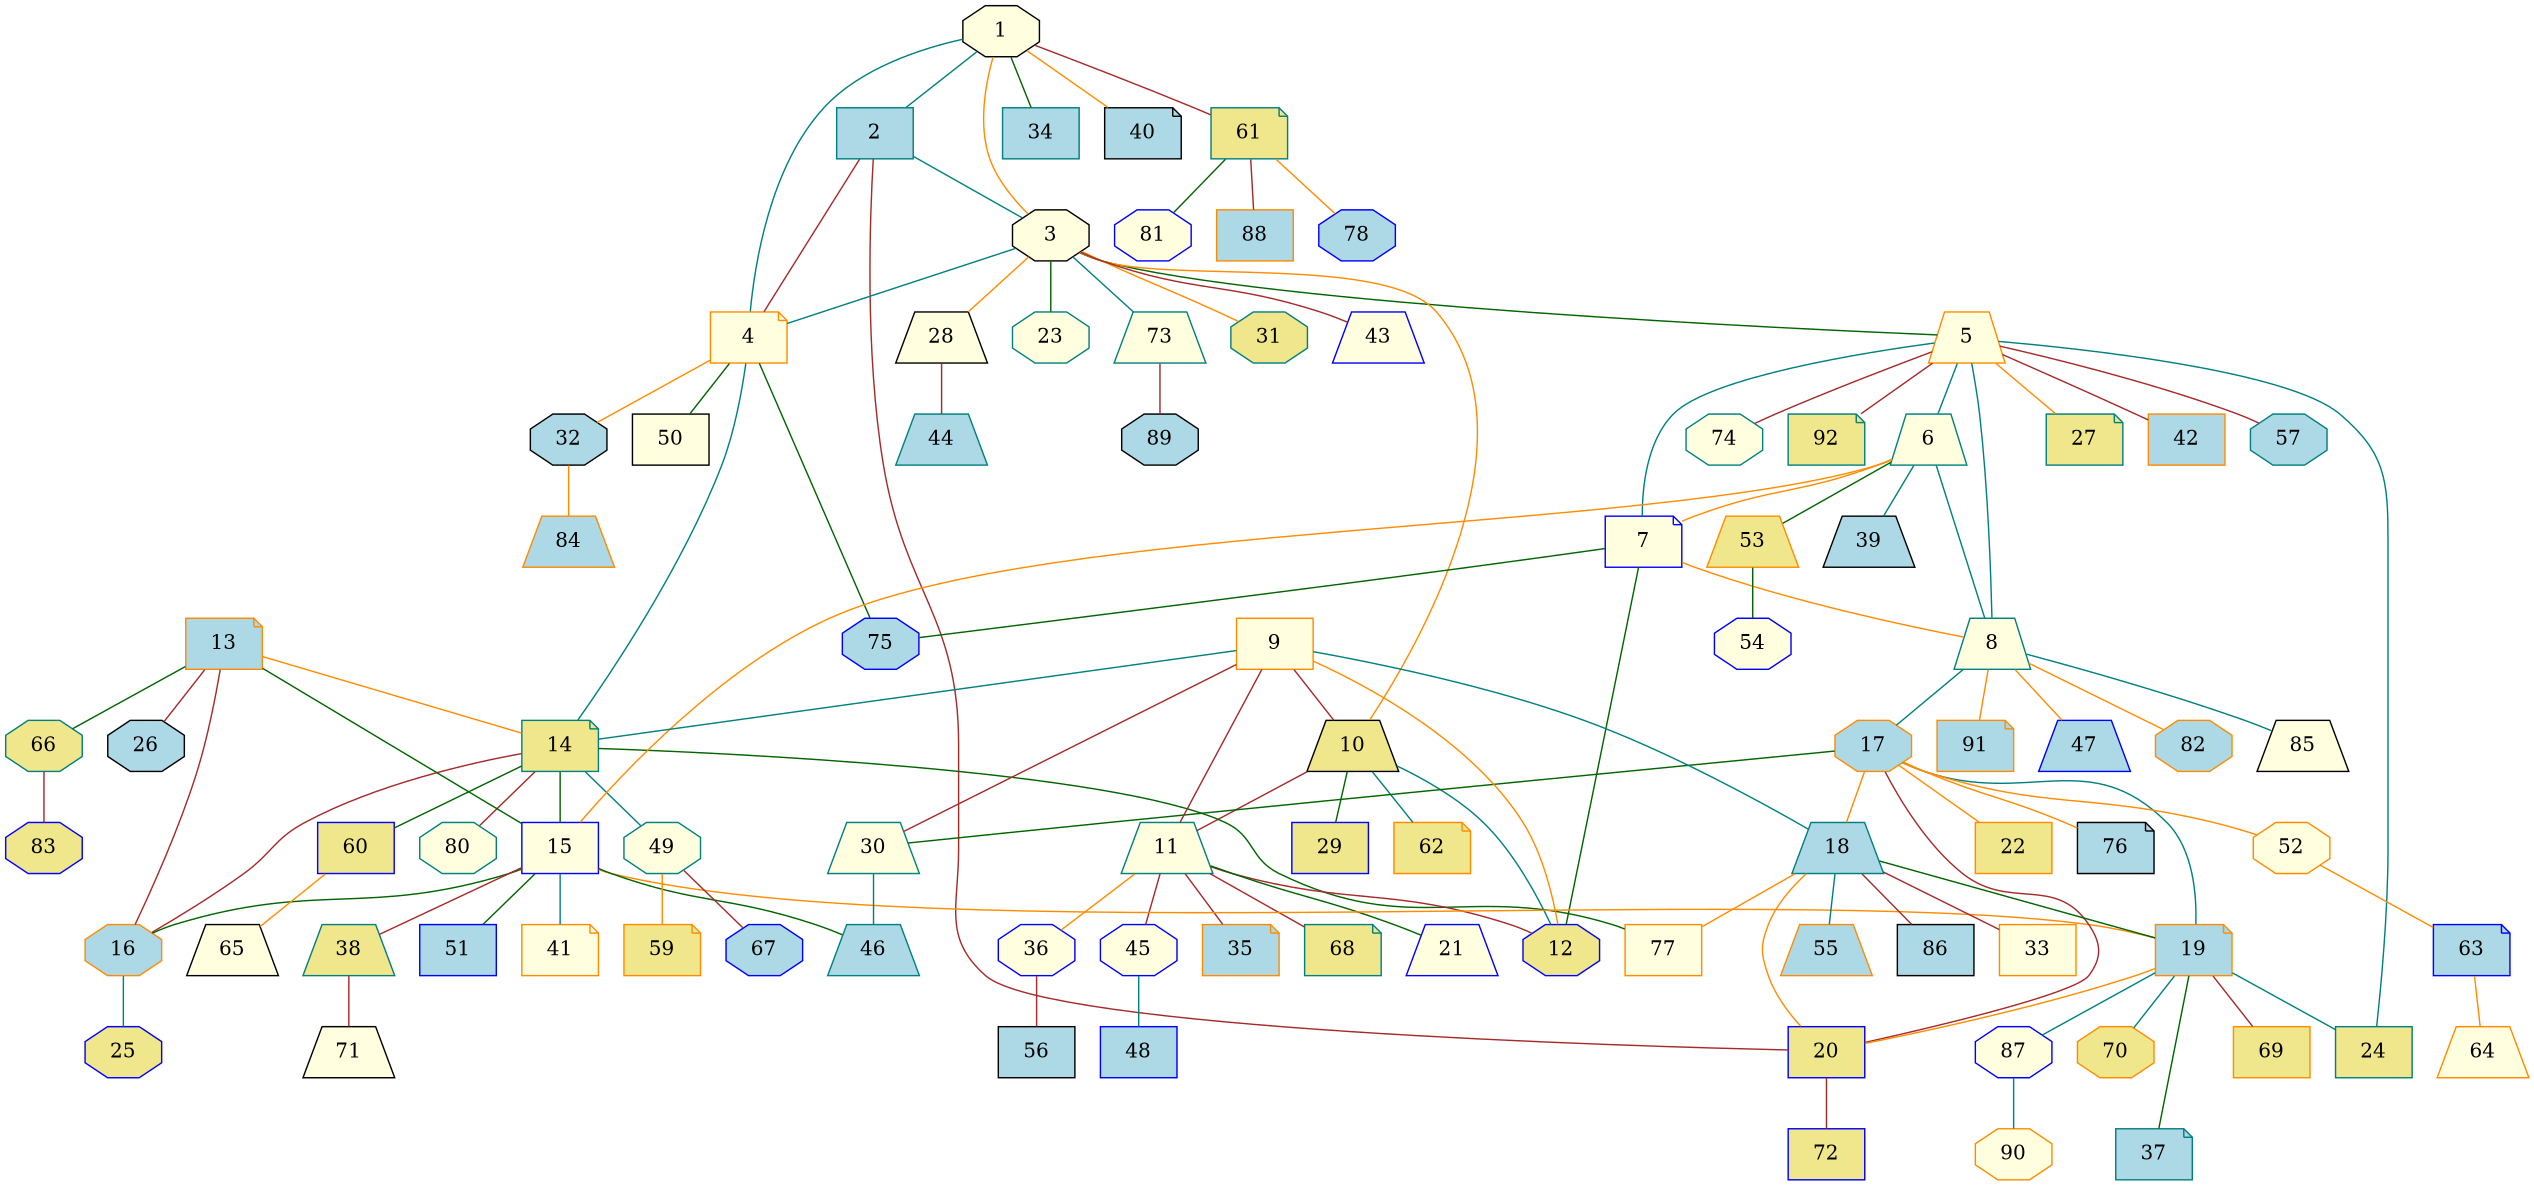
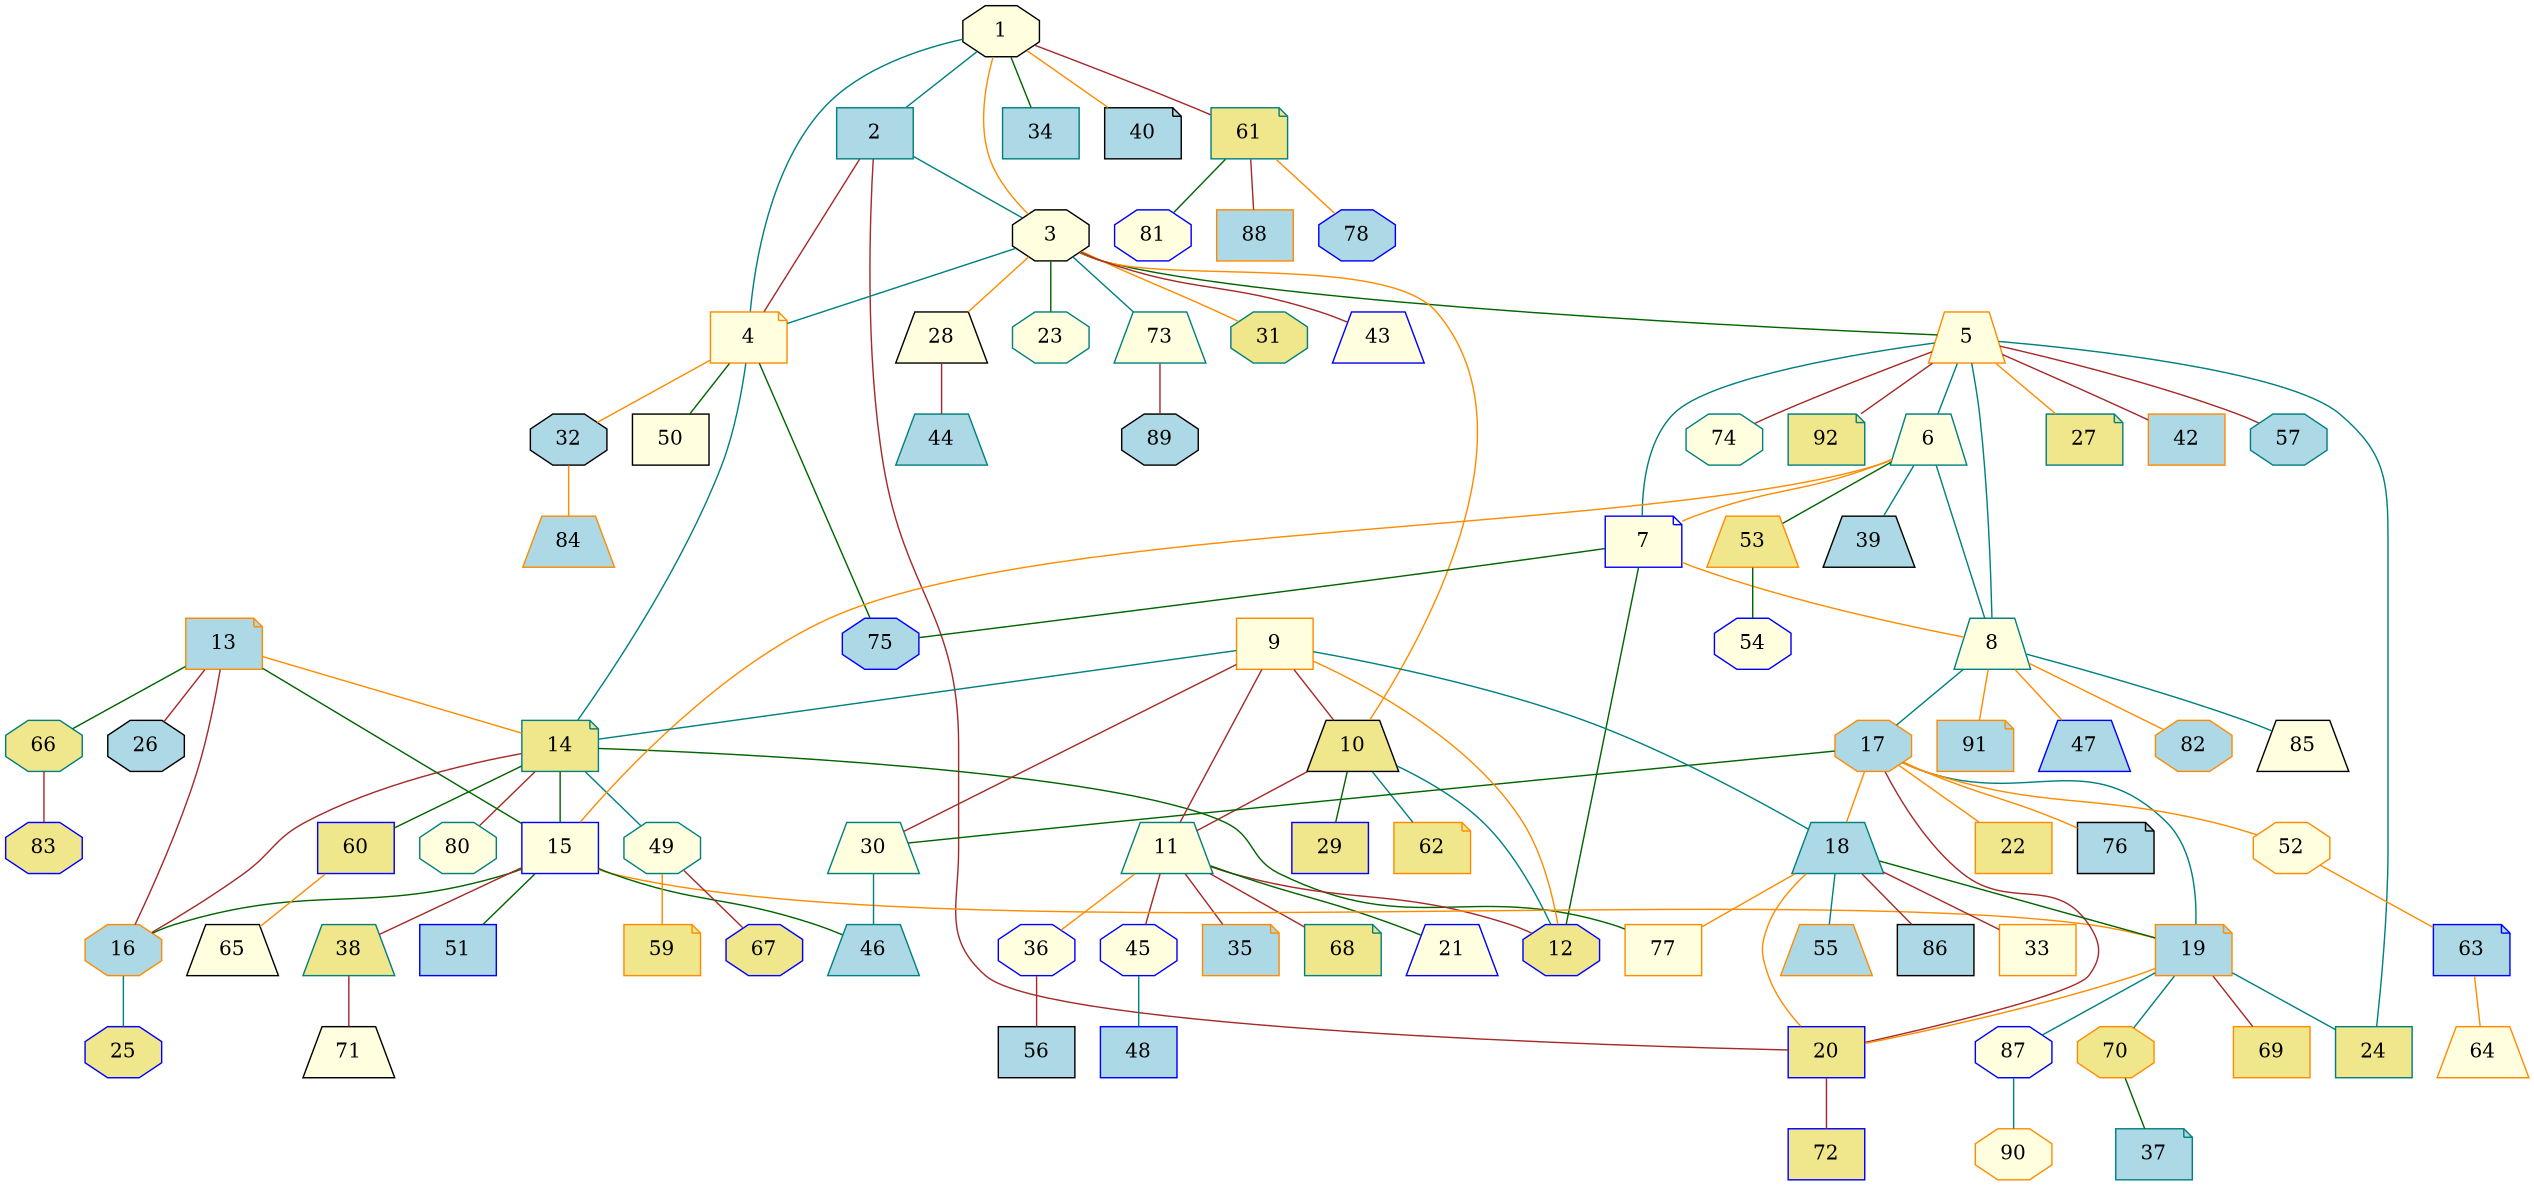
node "41": removed
node "67": fillcolor lightblue -> khaki
edge "19" -- "37": now "70" -- "37"
